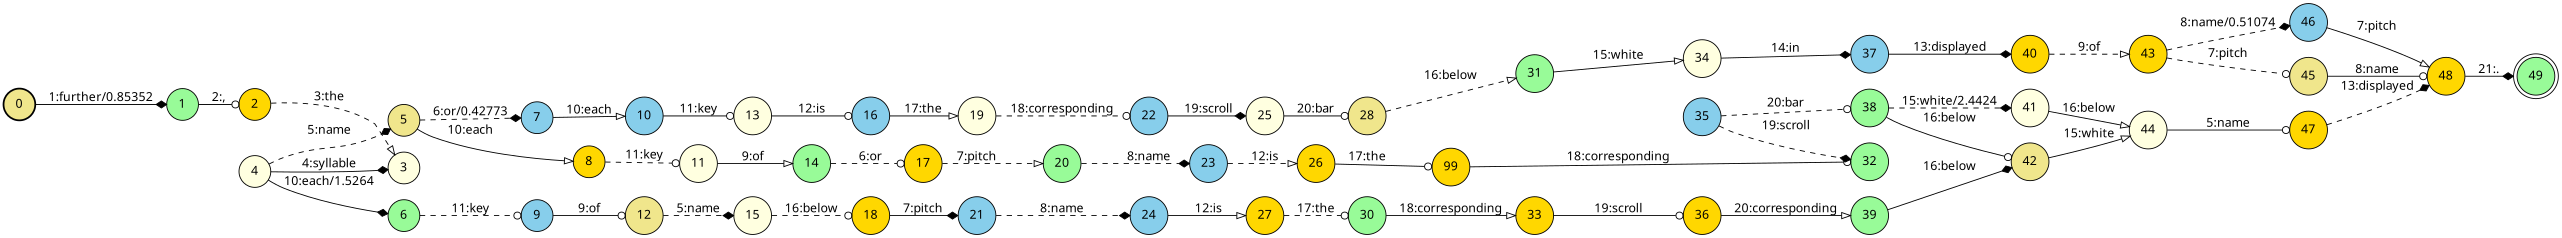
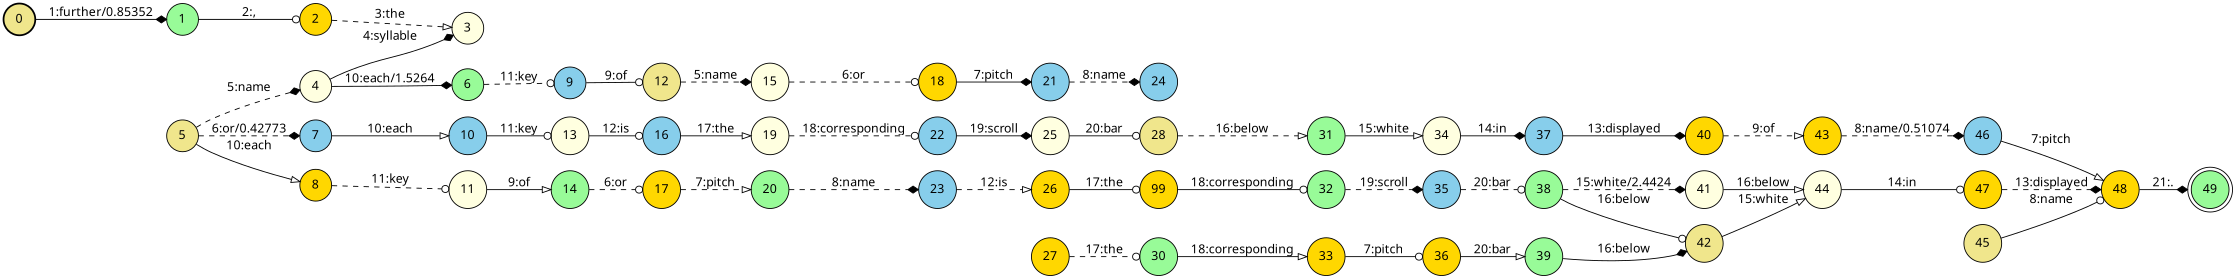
edge "43" -> "45": removed, label "7:pitch"
edge "44" -> "47": label "5:name" -> "14:in"
edge "35" -> "32": reversed
edge "4" -> "5": reversed
edge "15" -> "18": label "16:below" -> "6:or"
edge "33" -> "36": label "19:scroll" -> "7:pitch"
edge "36" -> "39": label "20:corresponding" -> "20:bar"
edge "24" -> "27": removed, label "12:is"
